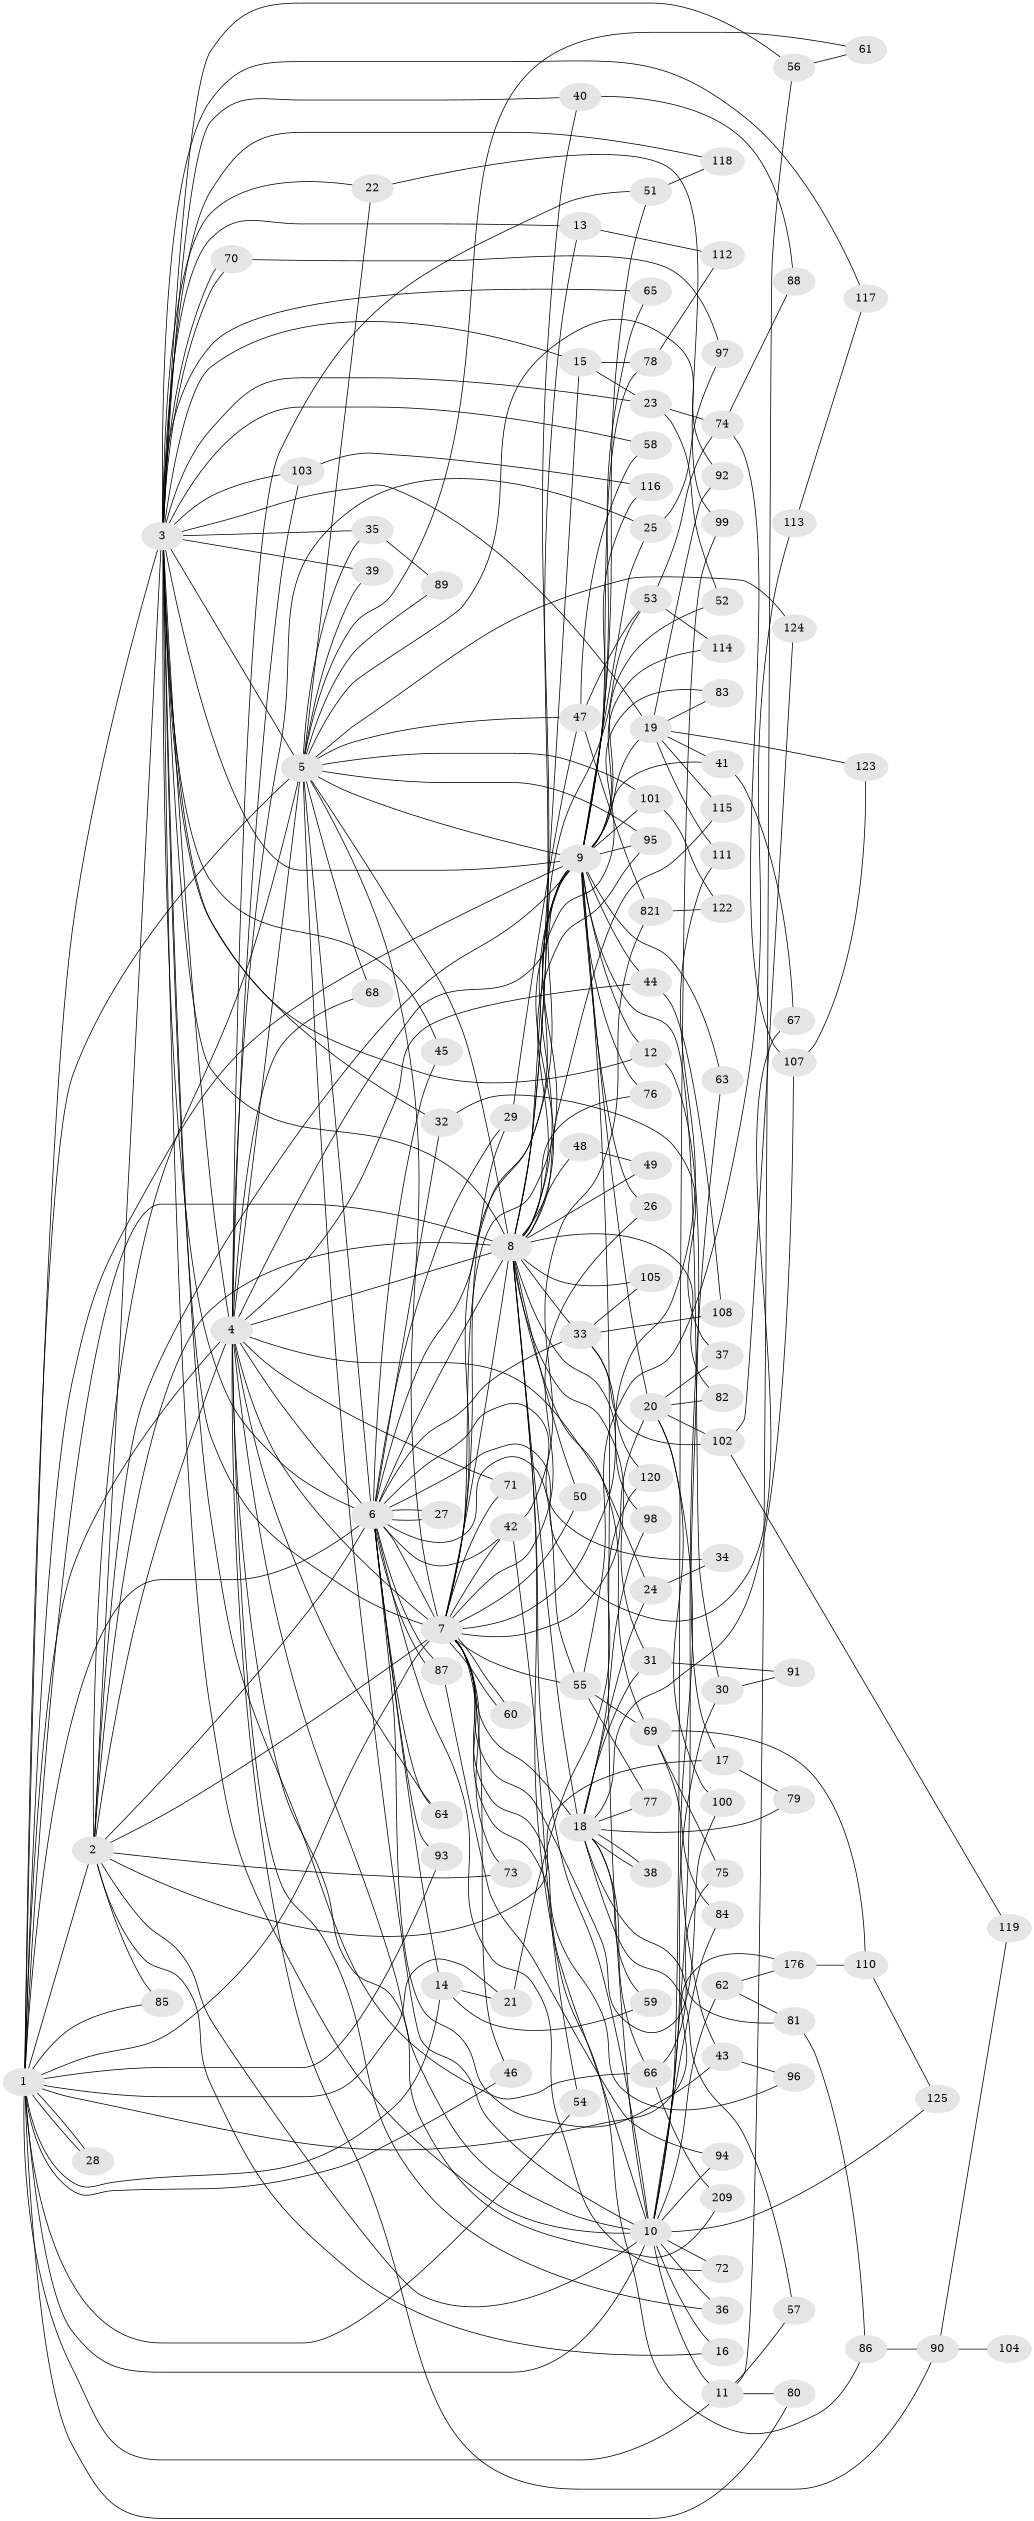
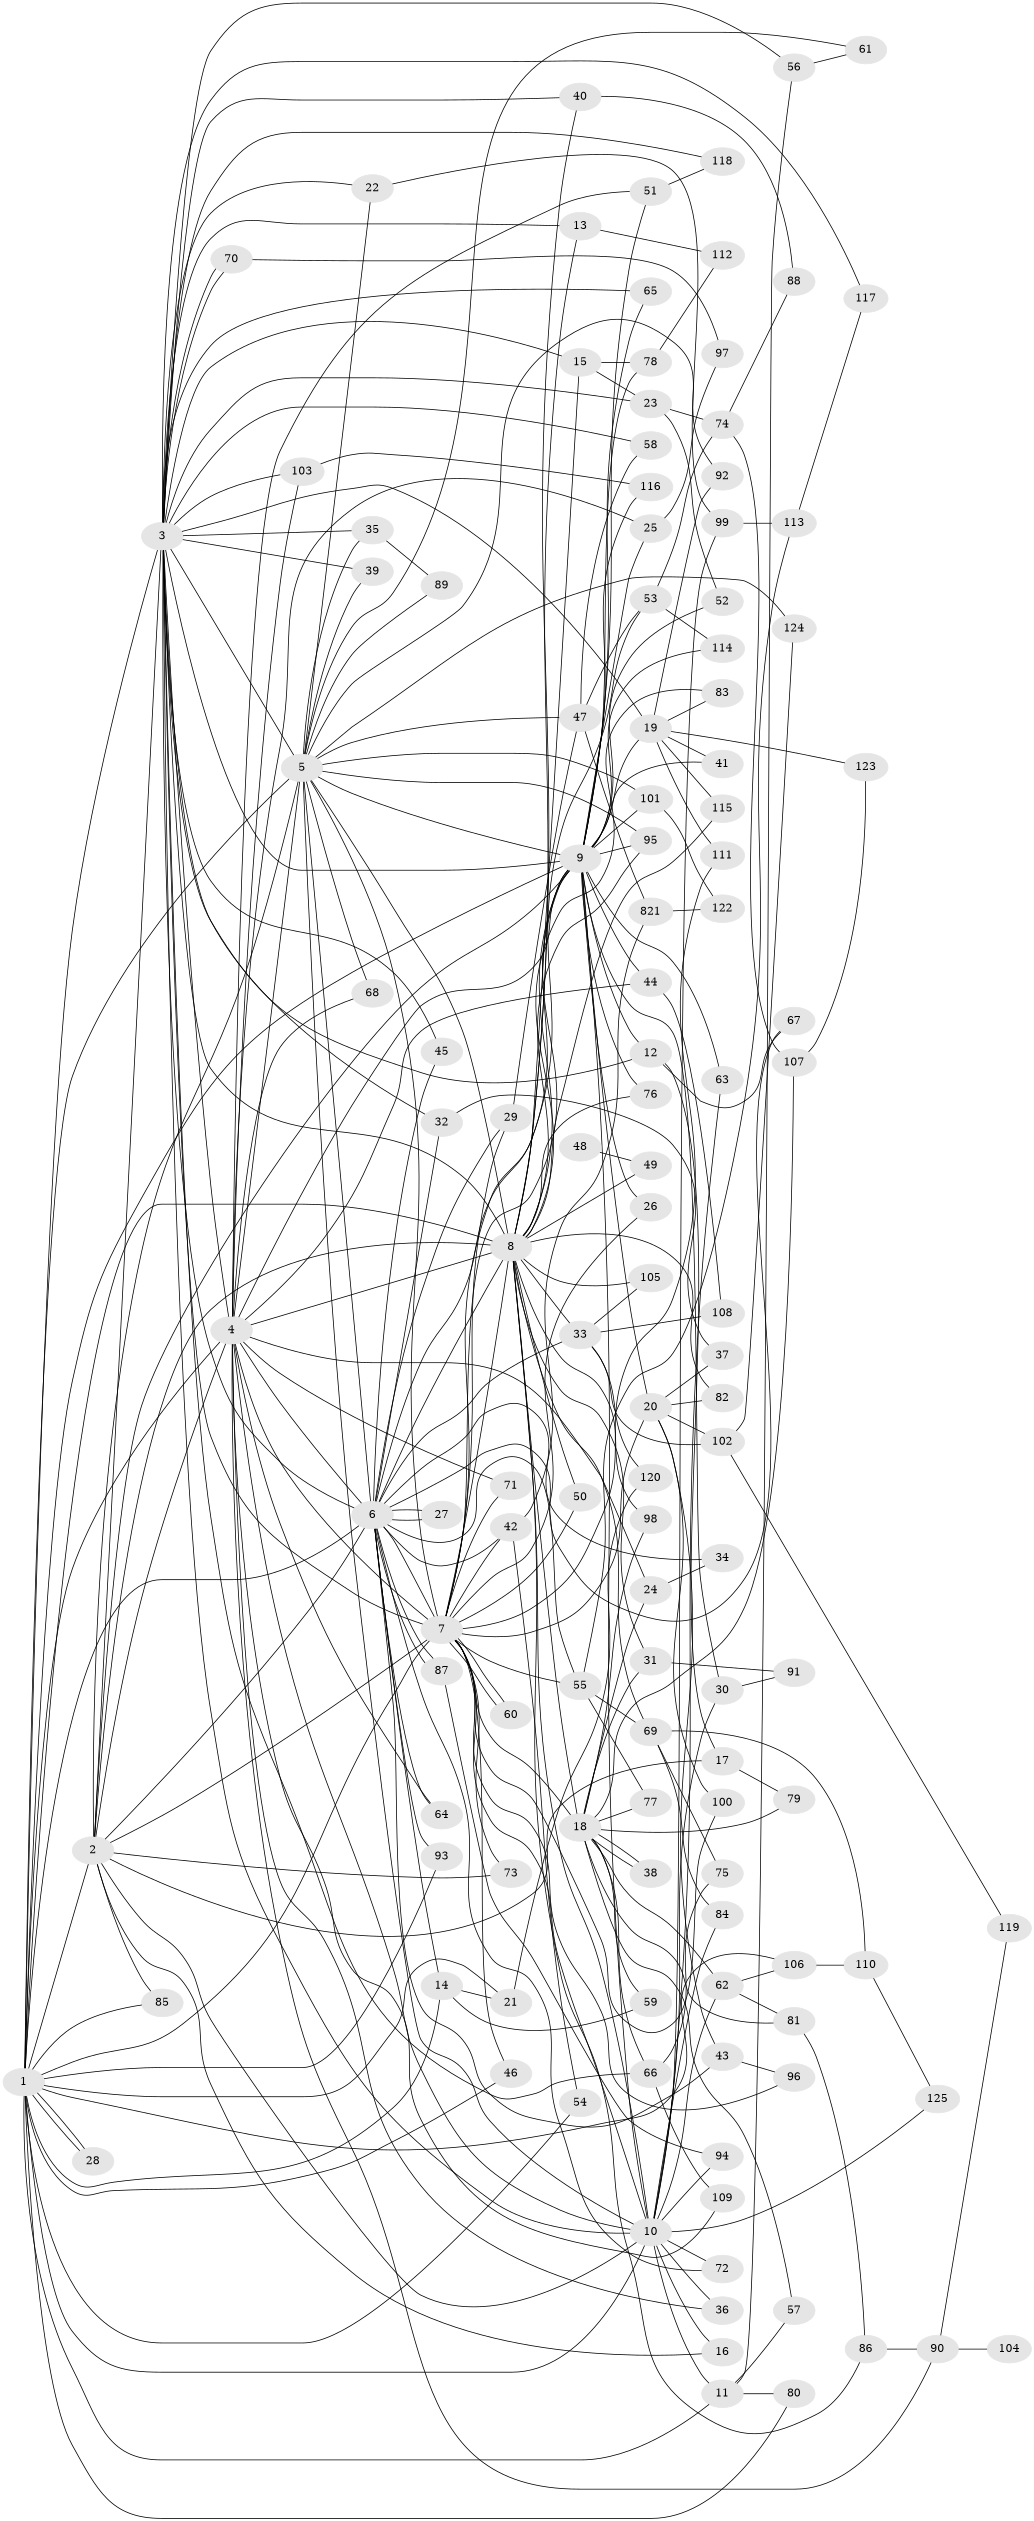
edge "99" -- "113": added
edge "41" -- "67": now "12" -- "67"
edge "48" -- "8": removed
edge "18" -- "62": added
node "176": label "176" -> "106"
node "209": label "209" -> "109"
